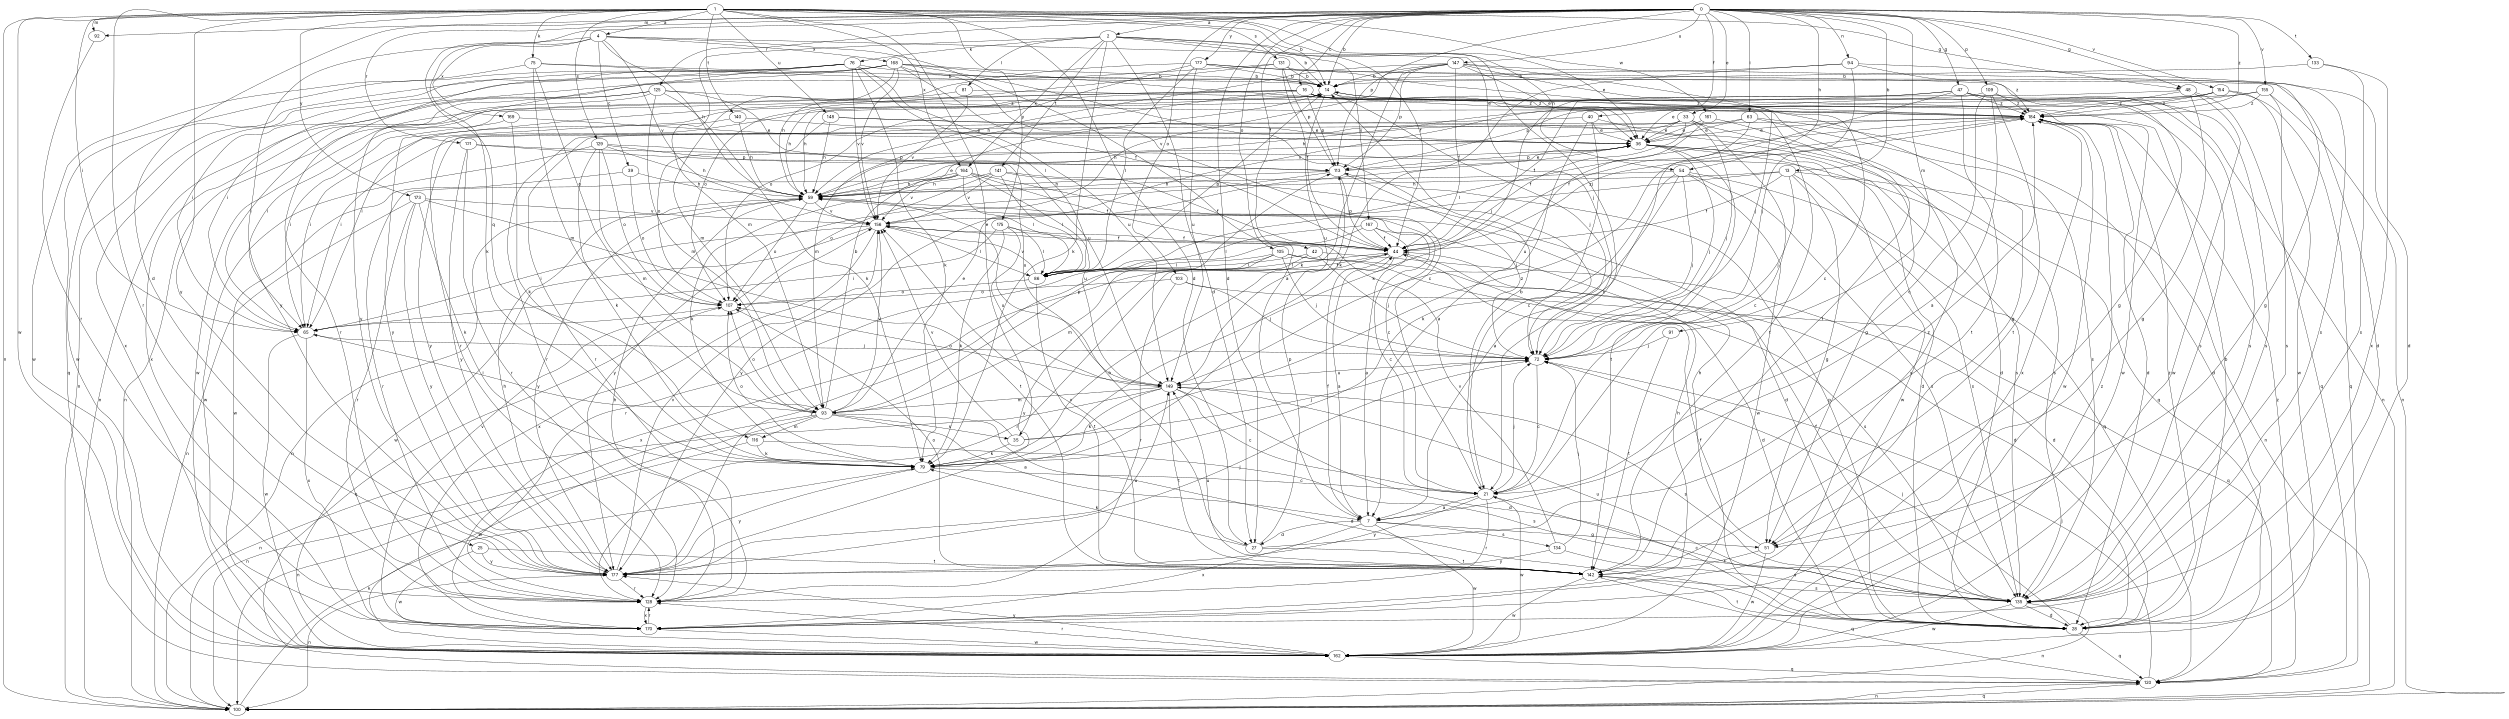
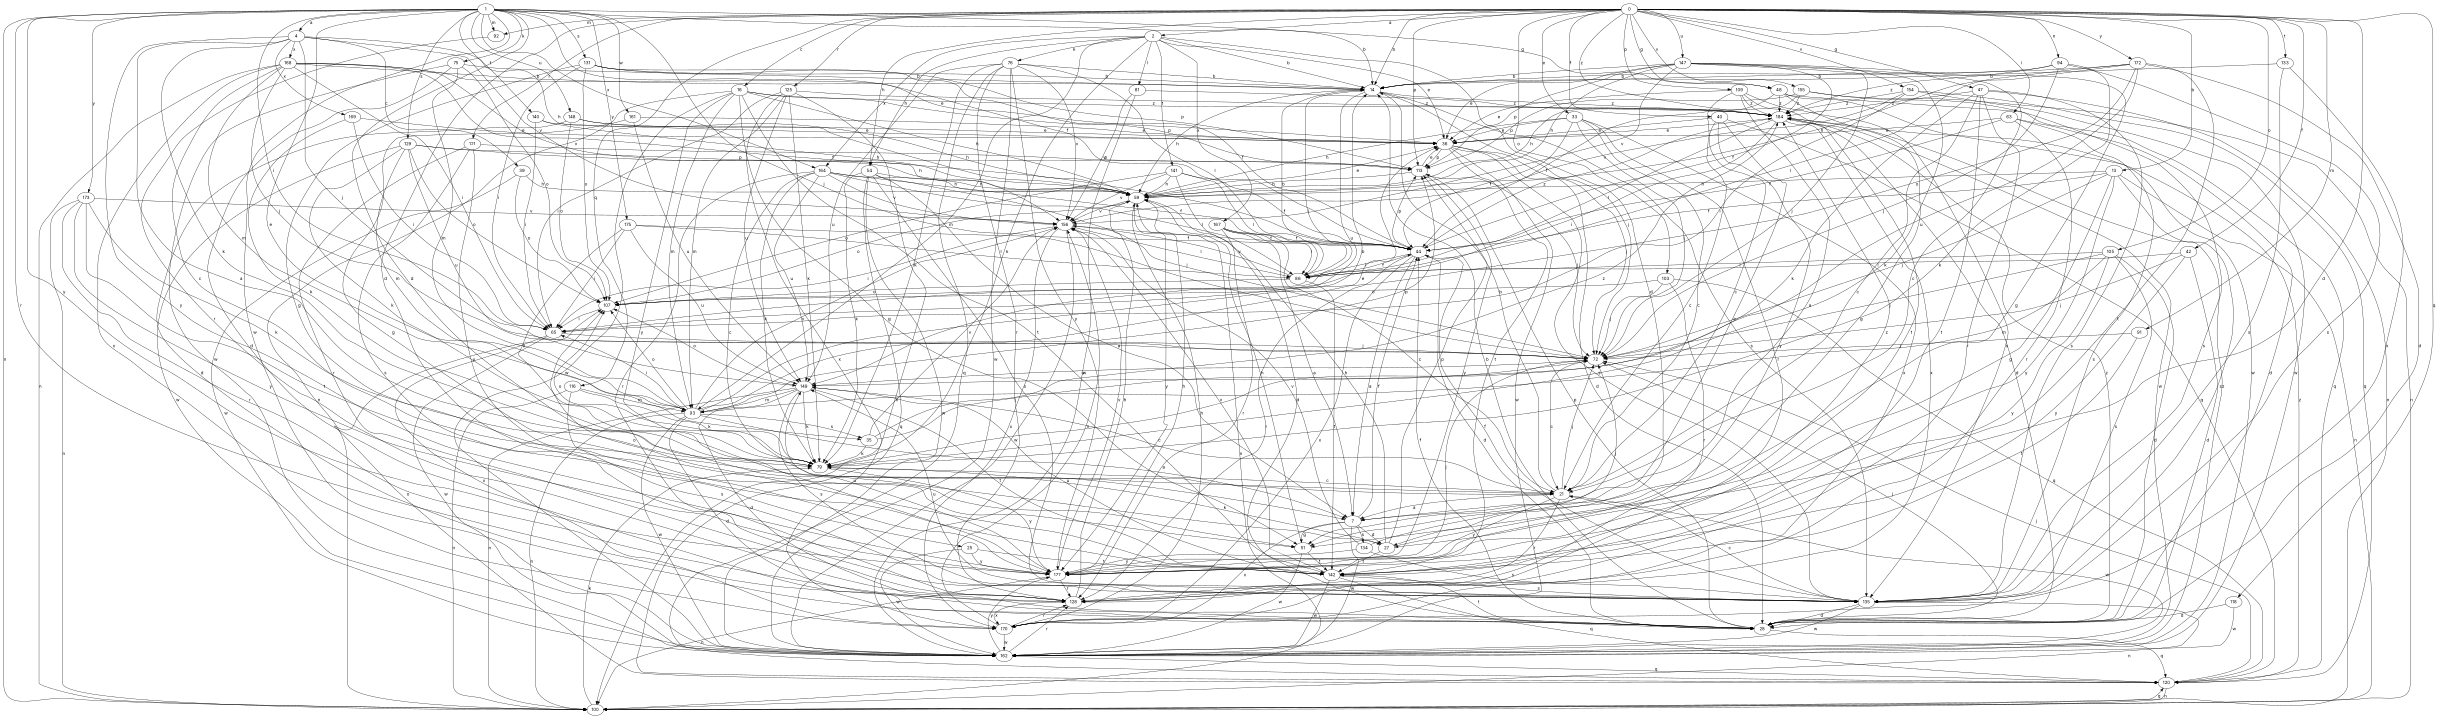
edge "113" -> "44": reversed
edge "93" -> "116": reversed
node "118": added
